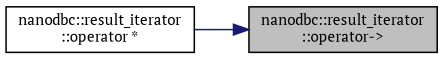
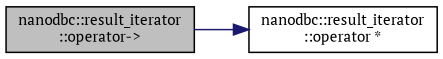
edge "nanodbc::result_iterator ::operator *" -> "nanodbc::result_iterator ::operator->": reversed
